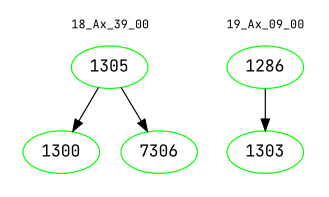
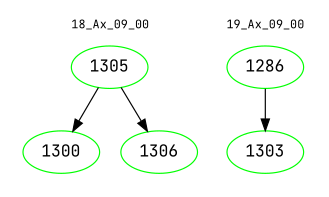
cluster "18_Ax_39_00": label "18_Ax_39_00" -> "18_Ax_09_00"
node "7306": label "7306" -> "1306"
